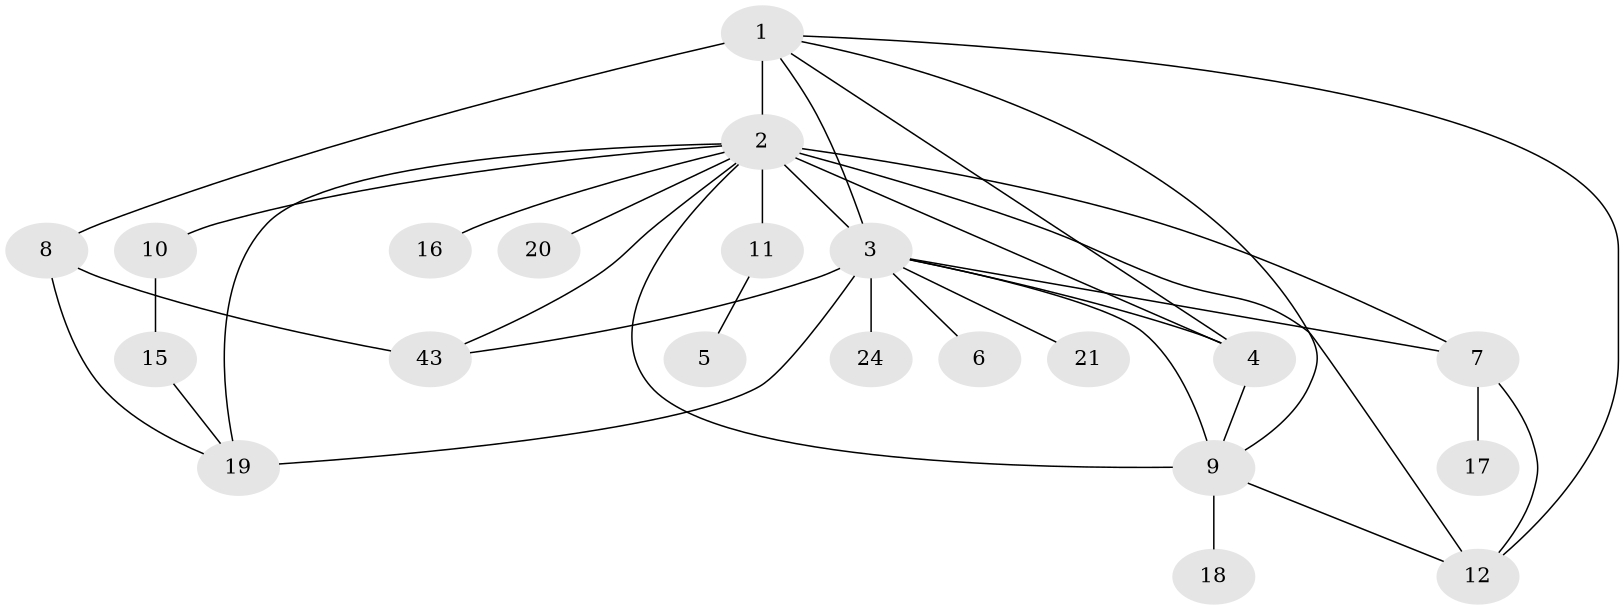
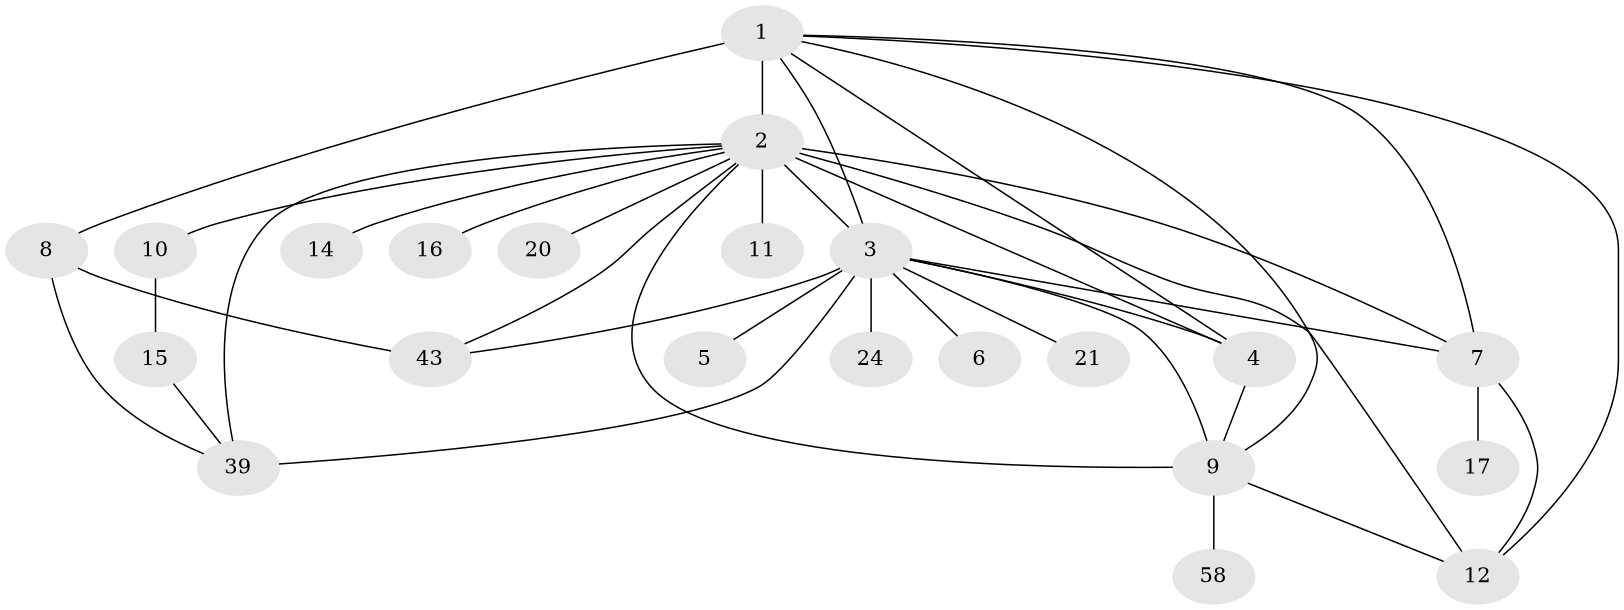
edge "1" -- "7": added
node "14": added
edge "11" -- "5": now "3" -- "5"
node "19": label "19" -> "39"
node "18": label "18" -> "58"
